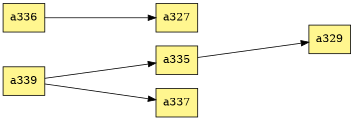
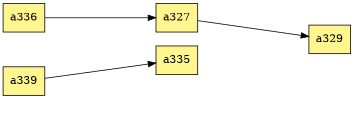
edge "a335" -> "a329": now "a327" -> "a329"
node "a337": removed
